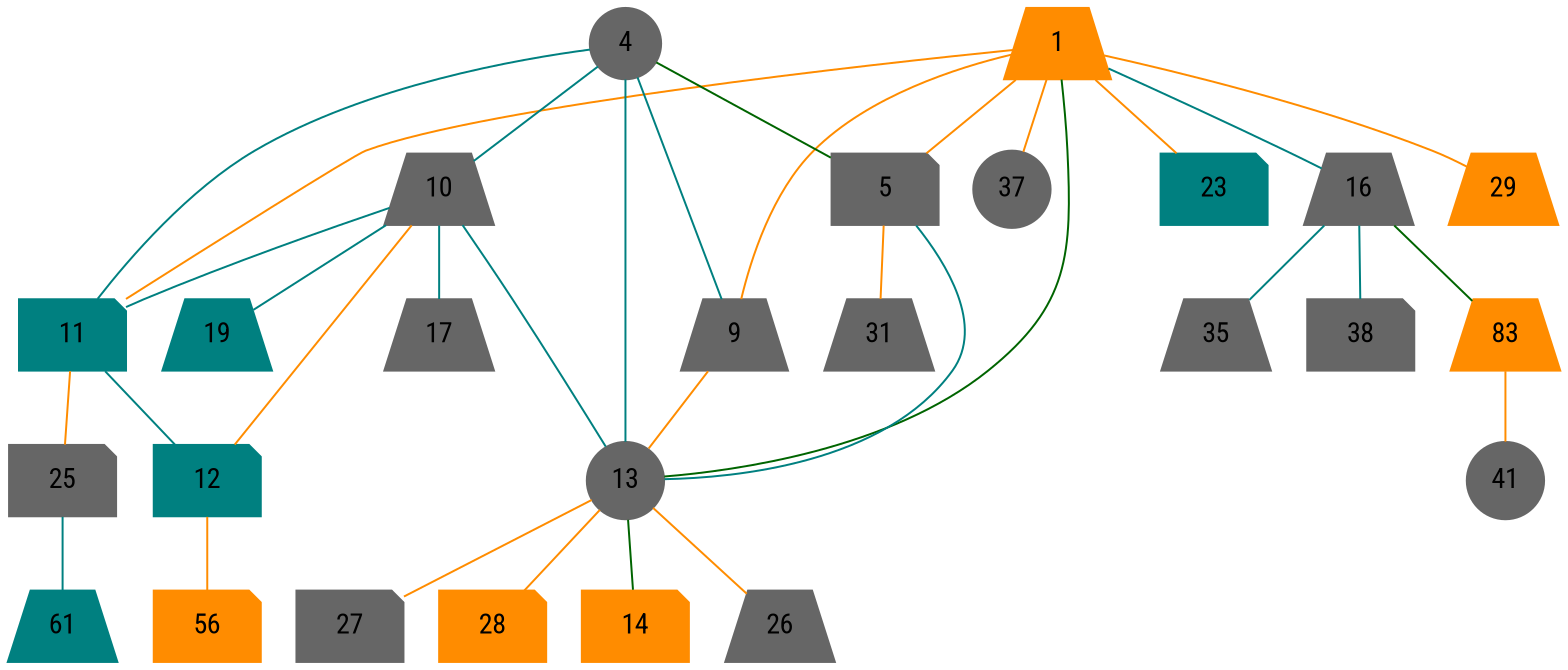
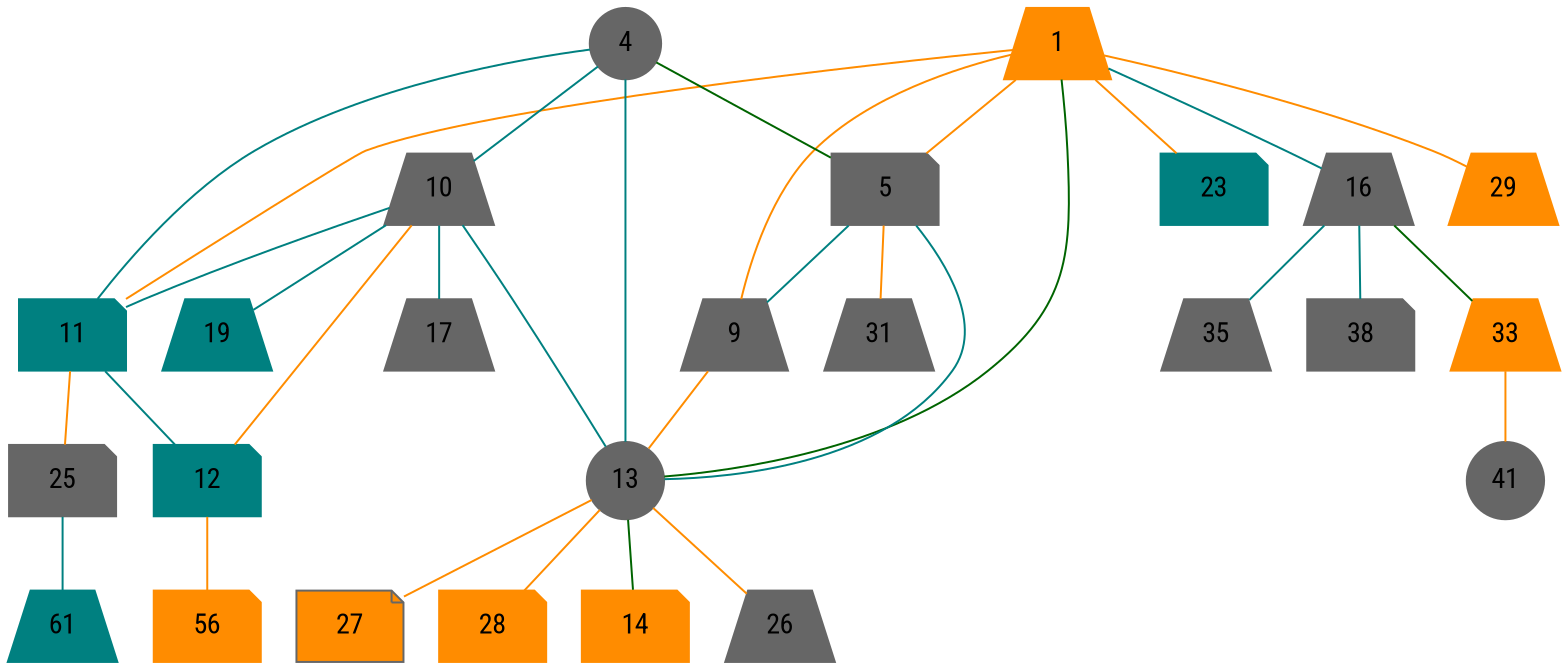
edge "4" -- "9": now "5" -- "9"
node "37": removed
node "83": label "83" -> "33"
node "27": fillcolor gray40 -> darkorange
